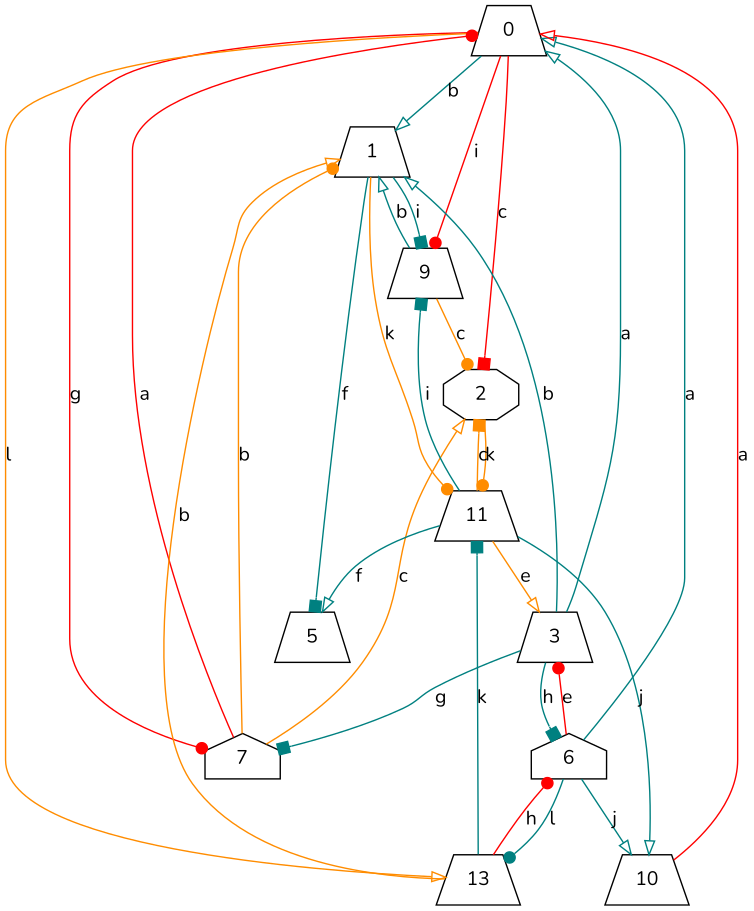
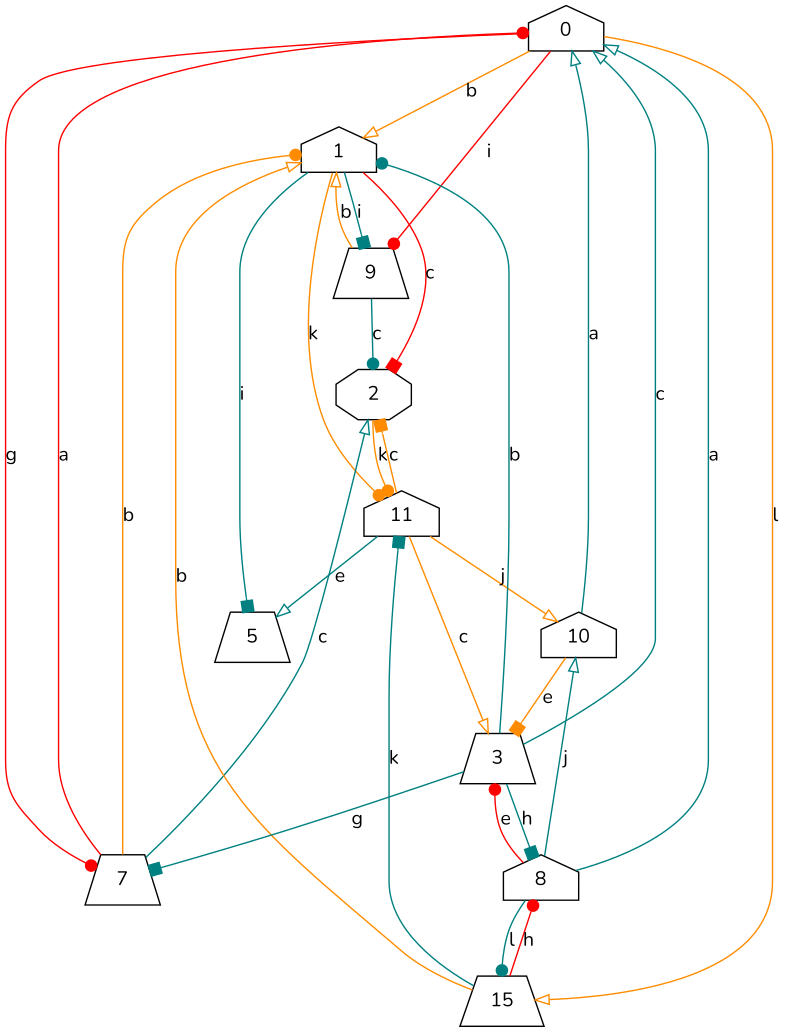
node "0": shape trapezium -> house
edge "0" -> "1": color teal -> darkorange
node "1": shape trapezium -> house
edge "0" -> "2": now "1" -> "2"
edge "9" -> "1": color teal -> darkorange
edge "9" -> "2": color darkorange -> teal
edge "3" -> "0": label "a" -> "c"
edge "3" -> "1": arrowhead onormal -> dot
edge "1" -> "5": label "f" -> "i"
edge "10" -> "0": color red -> teal
edge "11" -> "9": removed, label "i"
node "11": shape trapezium -> house
edge "11" -> "5": label "f" -> "e"
edge "11" -> "3": label "e" -> "c"
edge "7" -> "2": color darkorange -> teal
edge "11" -> "10": color teal -> darkorange
edge "10" -> "3": added, label "e"
node "7": shape house -> trapezium
node "6": label "6" -> "8"
node "13": label "13" -> "15"
node "10": shape trapezium -> house
